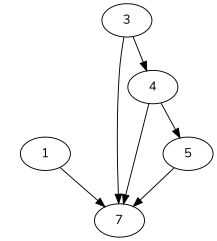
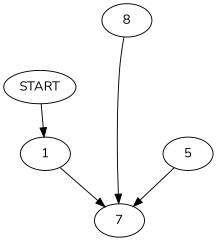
node "3": label "3" -> "8"
node "START": added
node "4": removed
